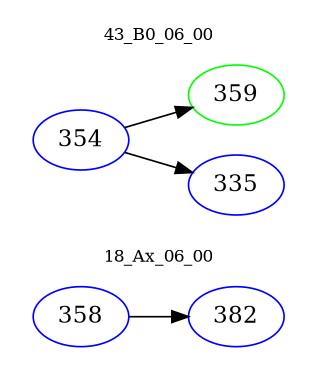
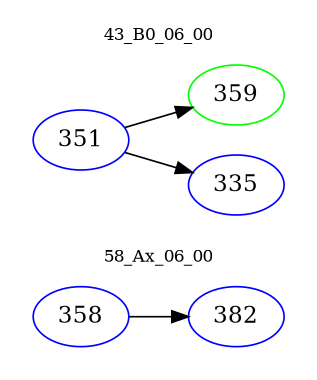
node "354": label "354" -> "351"
cluster "18_Ax_06_00": label "18_Ax_06_00" -> "58_Ax_06_00"
